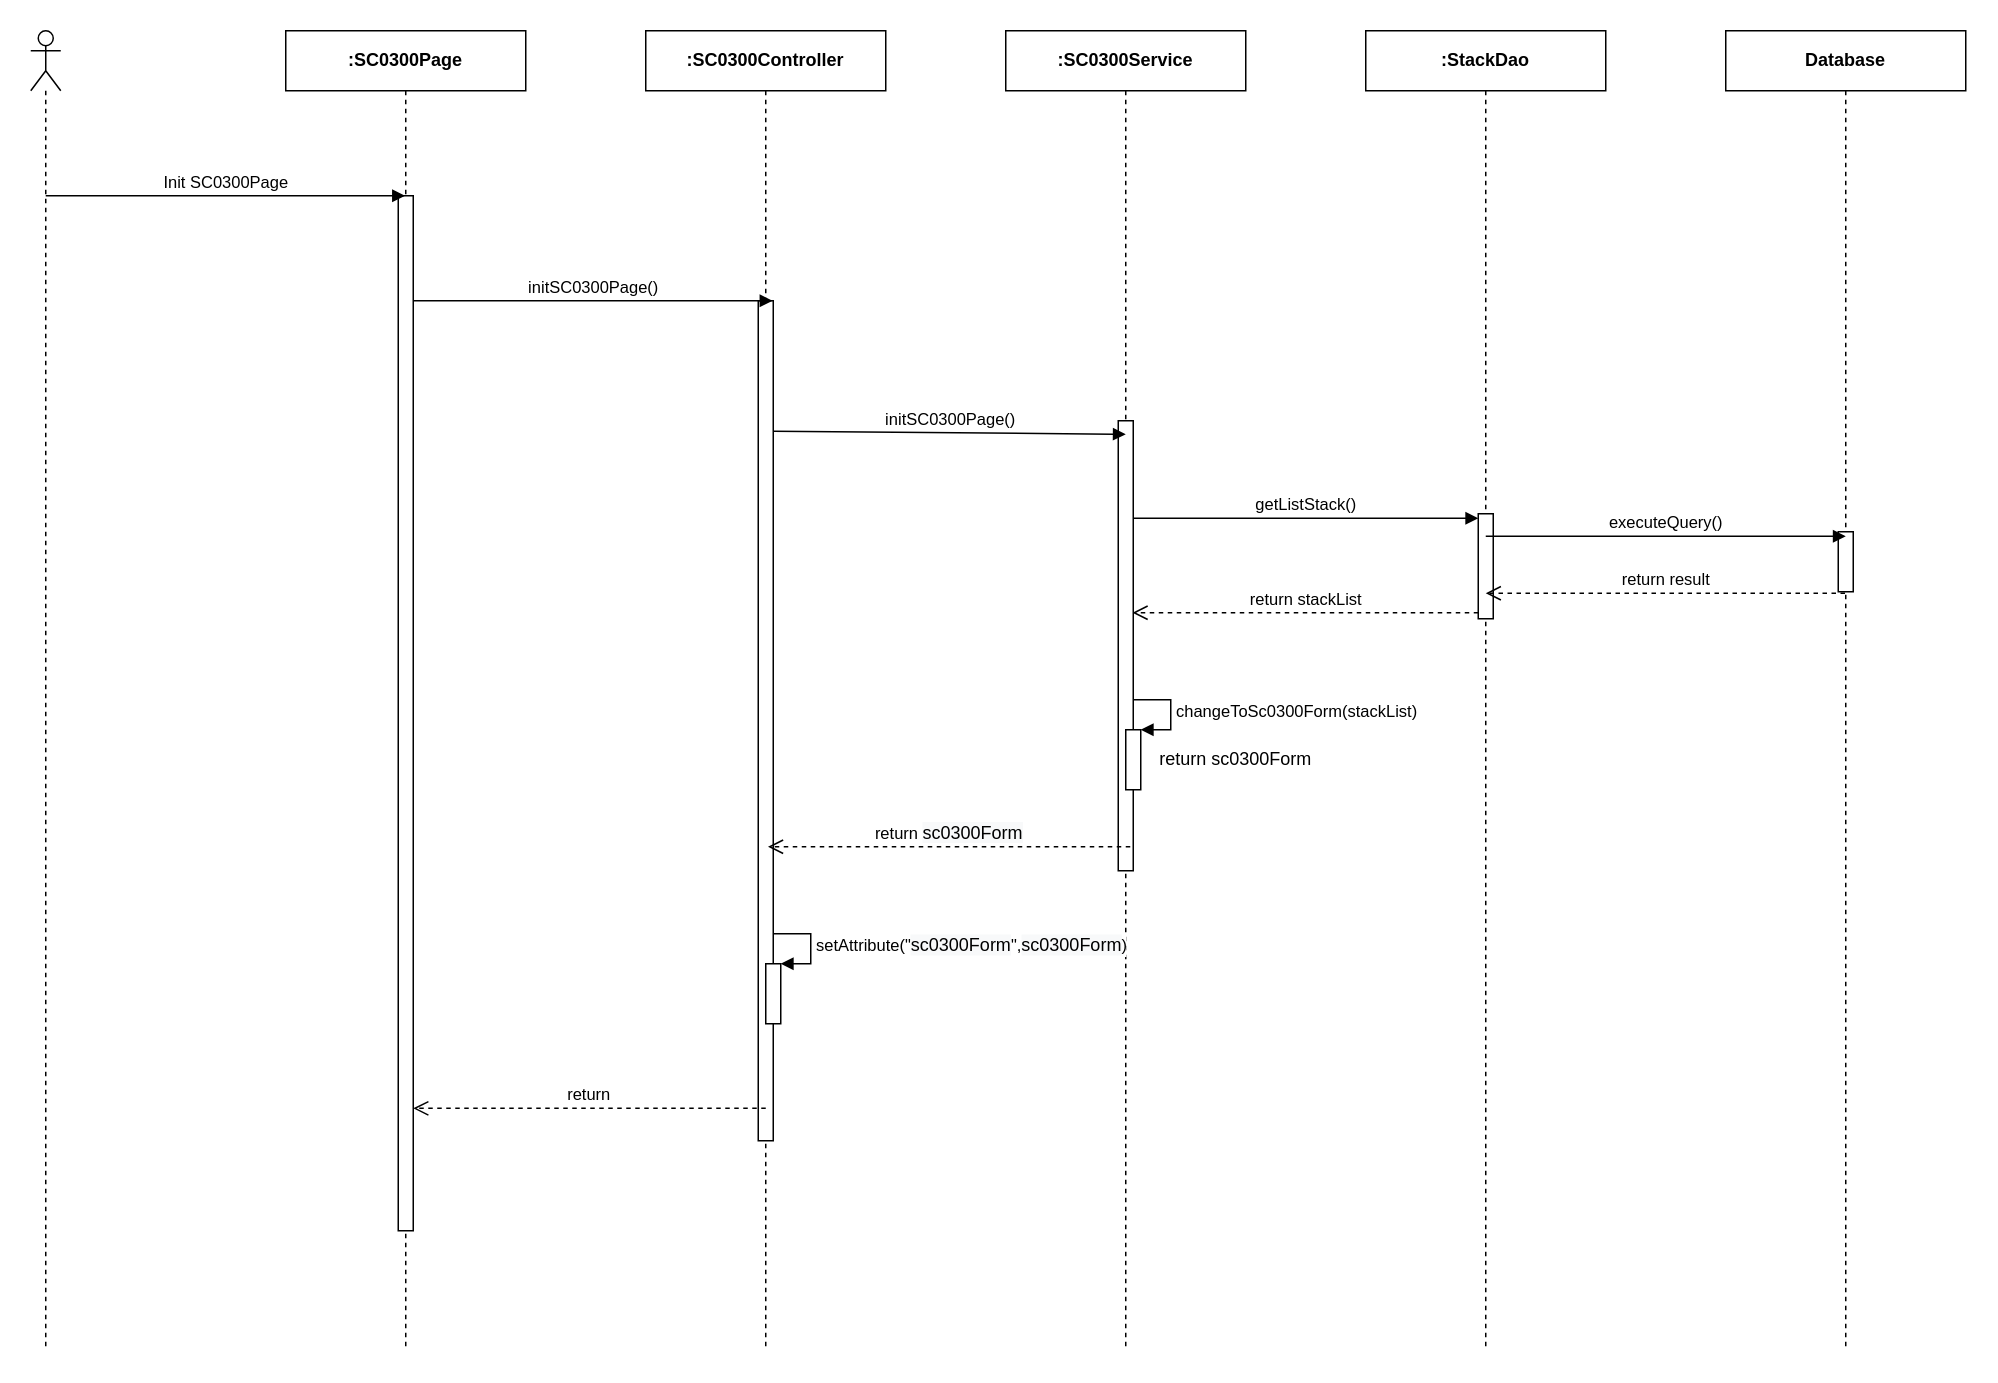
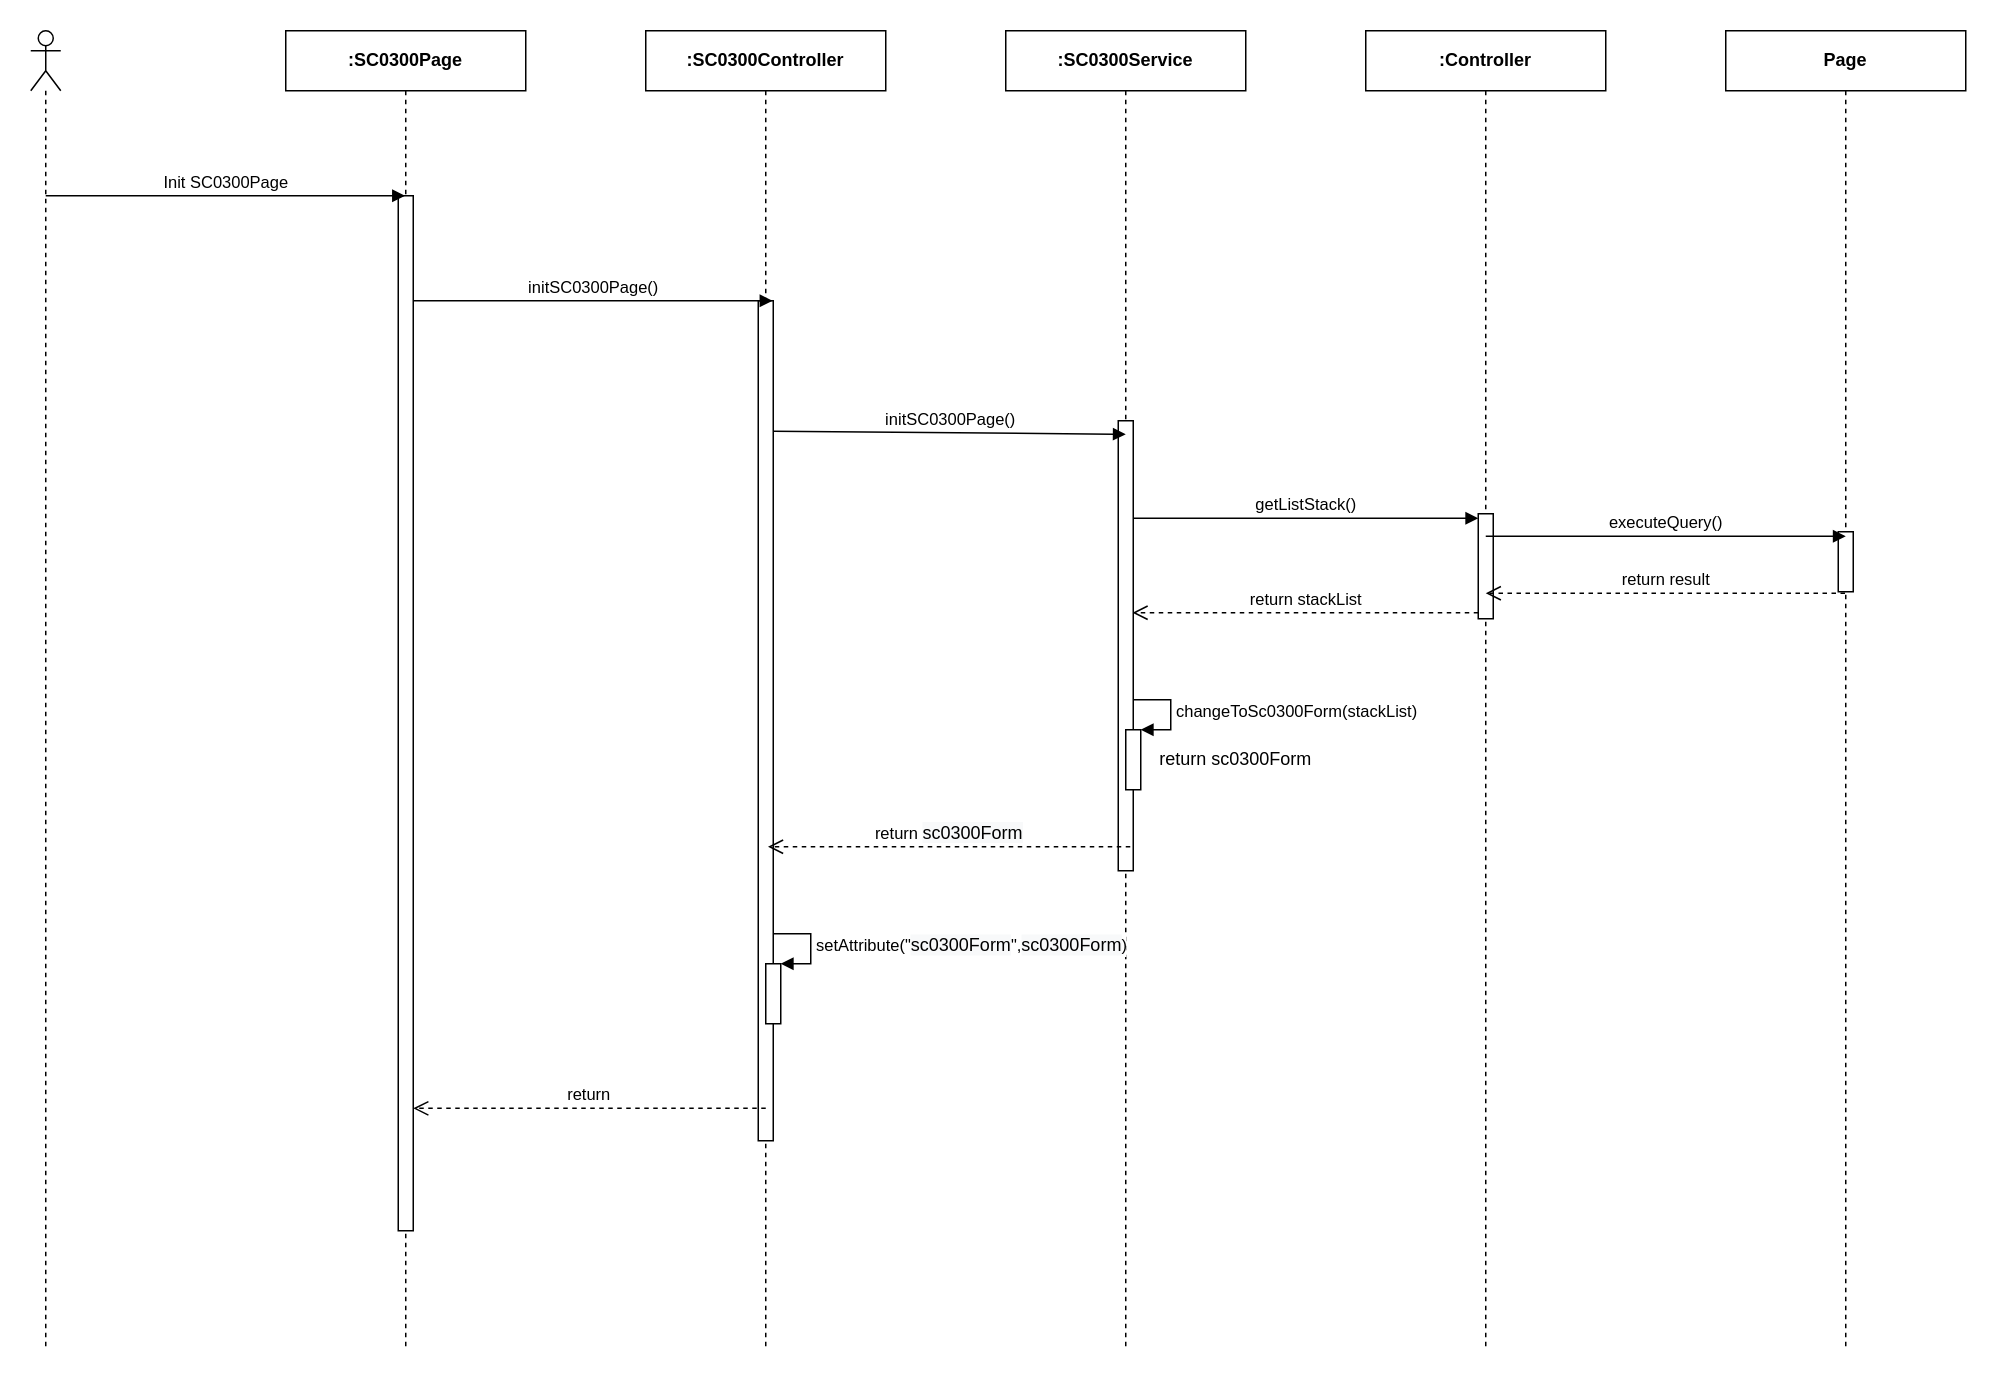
node ":StackDao": label ":StackDao" -> ":Controller"
node "Database": label "Database" -> "Page"
